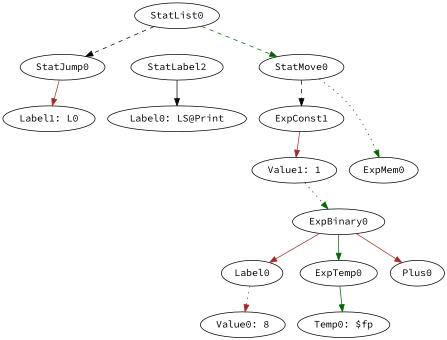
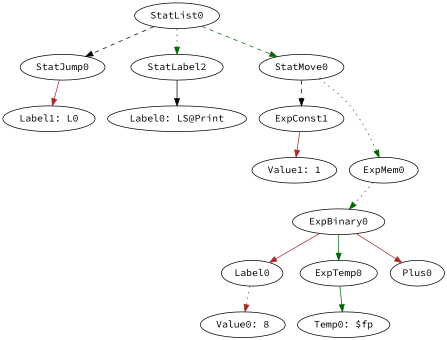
edge "StatList0" -> "StatLabel2": added
edge "Value1: 1" -> "ExpBinary0": now "ExpMem0" -> "ExpBinary0"
